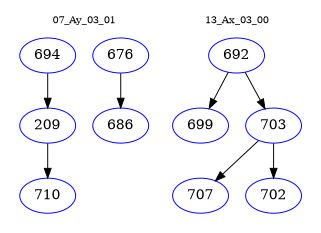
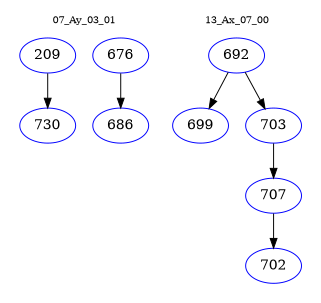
cluster "13_Ax_03_00": label "13_Ax_03_00" -> "13_Ax_07_00"
node "694": removed
edge "703" -> "702": now "707" -> "702"
node "710": label "710" -> "730"
